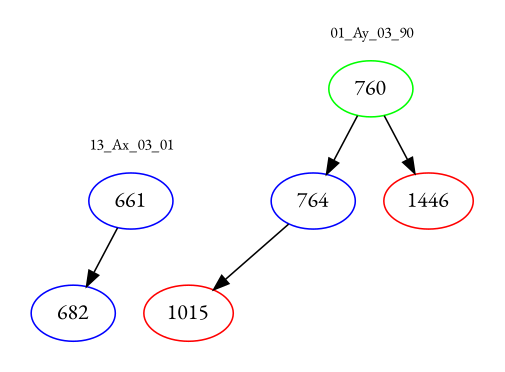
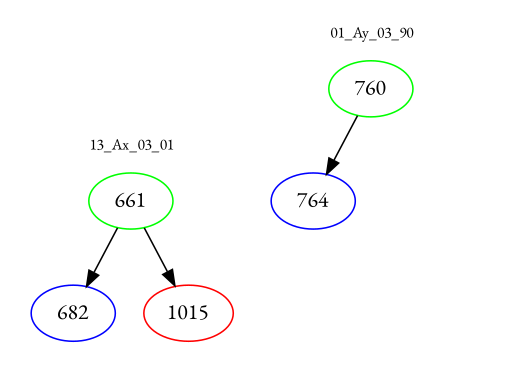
node "661": color blue -> green
node "1446": removed
edge "764" -> "1015": now "661" -> "1015"
